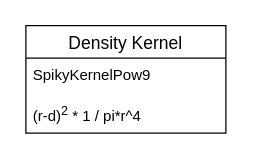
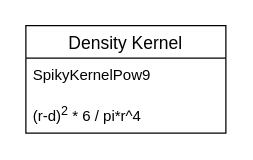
node "(r-d)2 * 1 / pi*r^4": label "(r-d)2 * 1 / pi*r^4" -> "(r-d)2 * 6 / pi*r^4"
